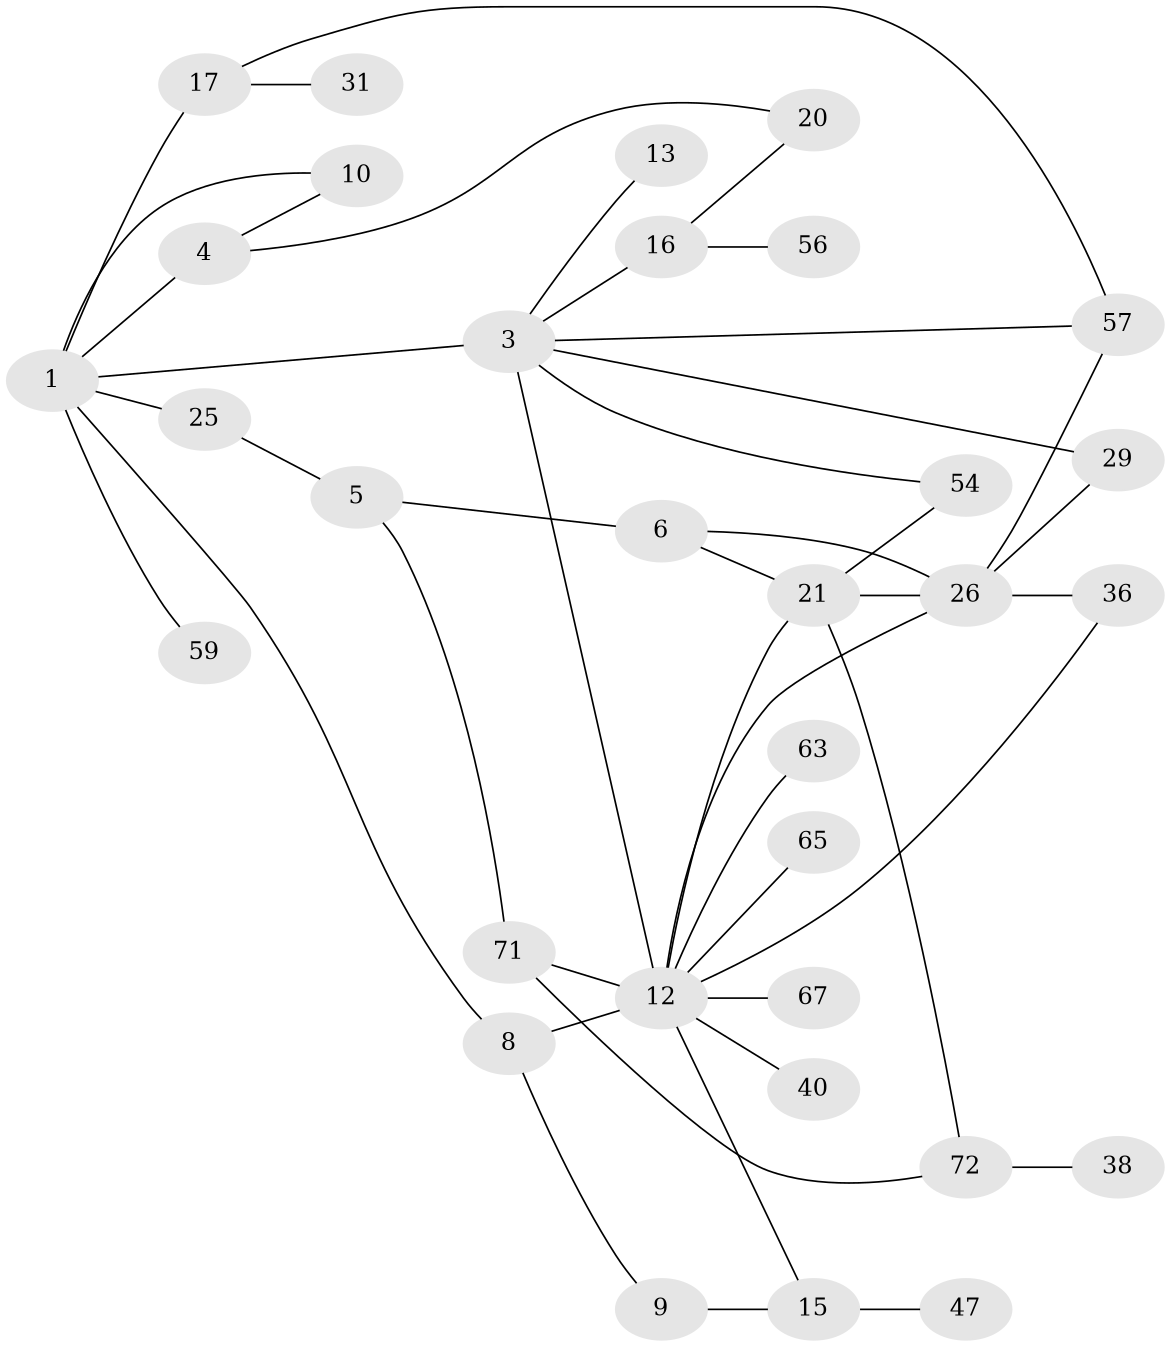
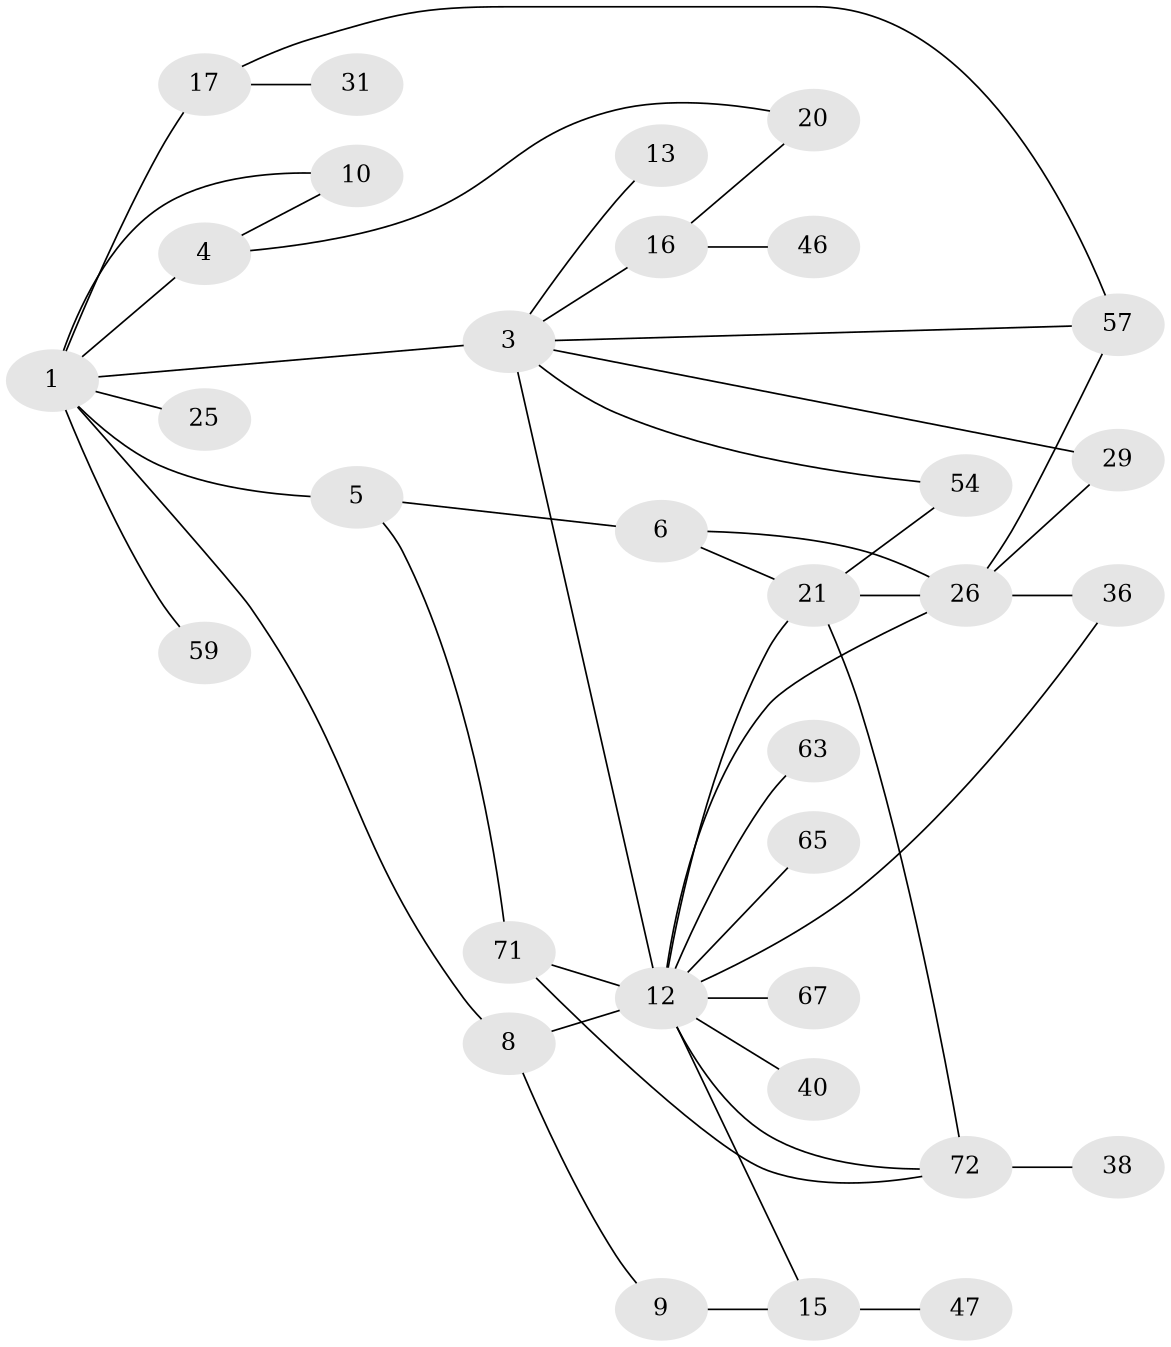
node "56": label "56" -> "46"
edge "25" -- "5": now "1" -- "5"
edge "12" -- "72": added
